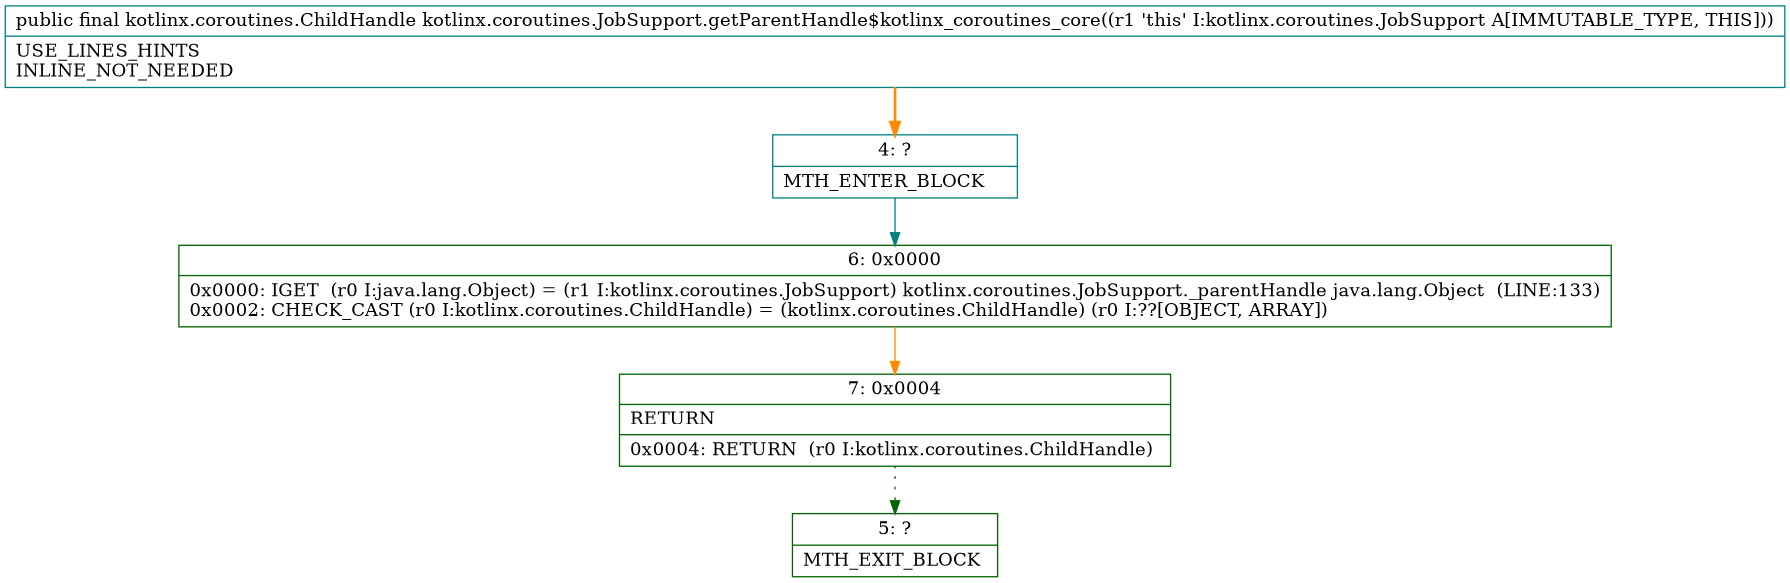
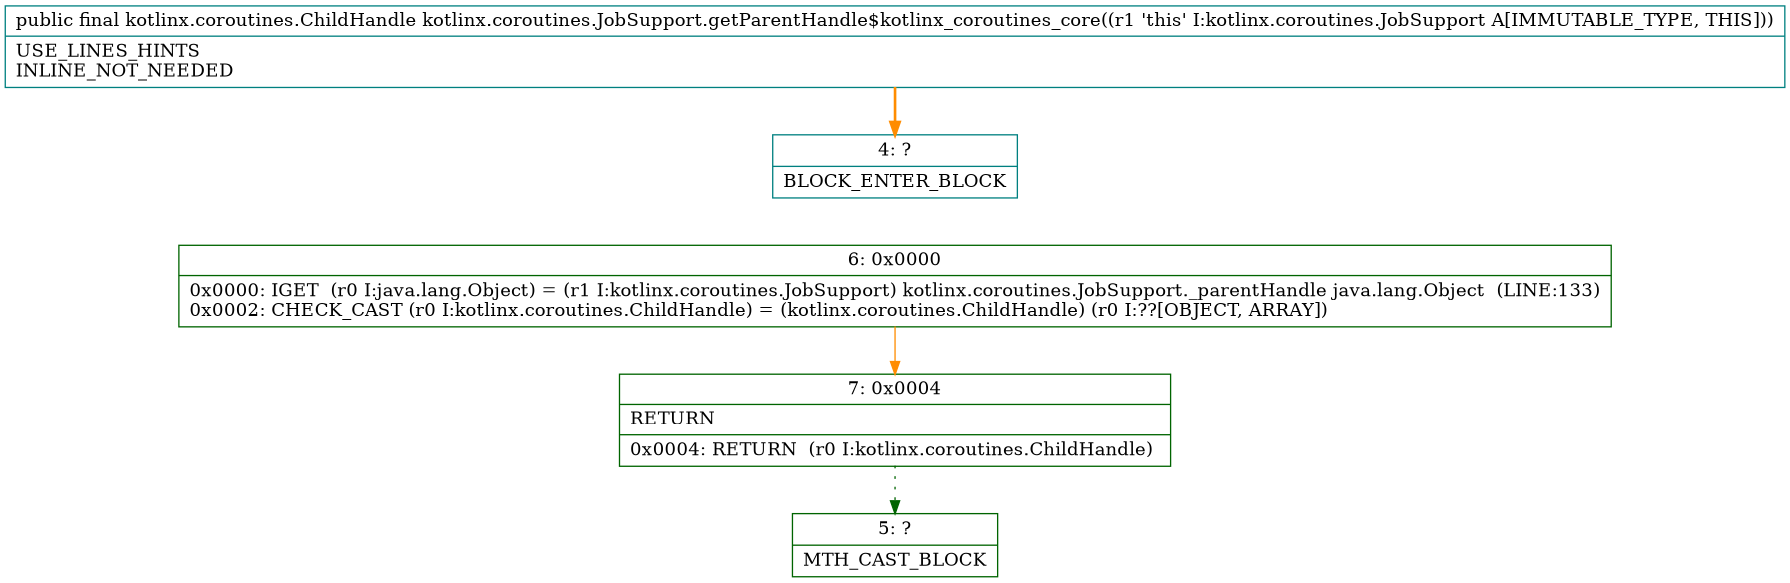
node "4: ?": text "MTH_ENTER_BLOCK" -> "BLOCK_ENTER_BLOCK"
edge "4: ?" -> "6: 0x0000": removed
node "5: ?": text "MTH_EXIT_BLOCK" -> "MTH_CAST_BLOCK"
